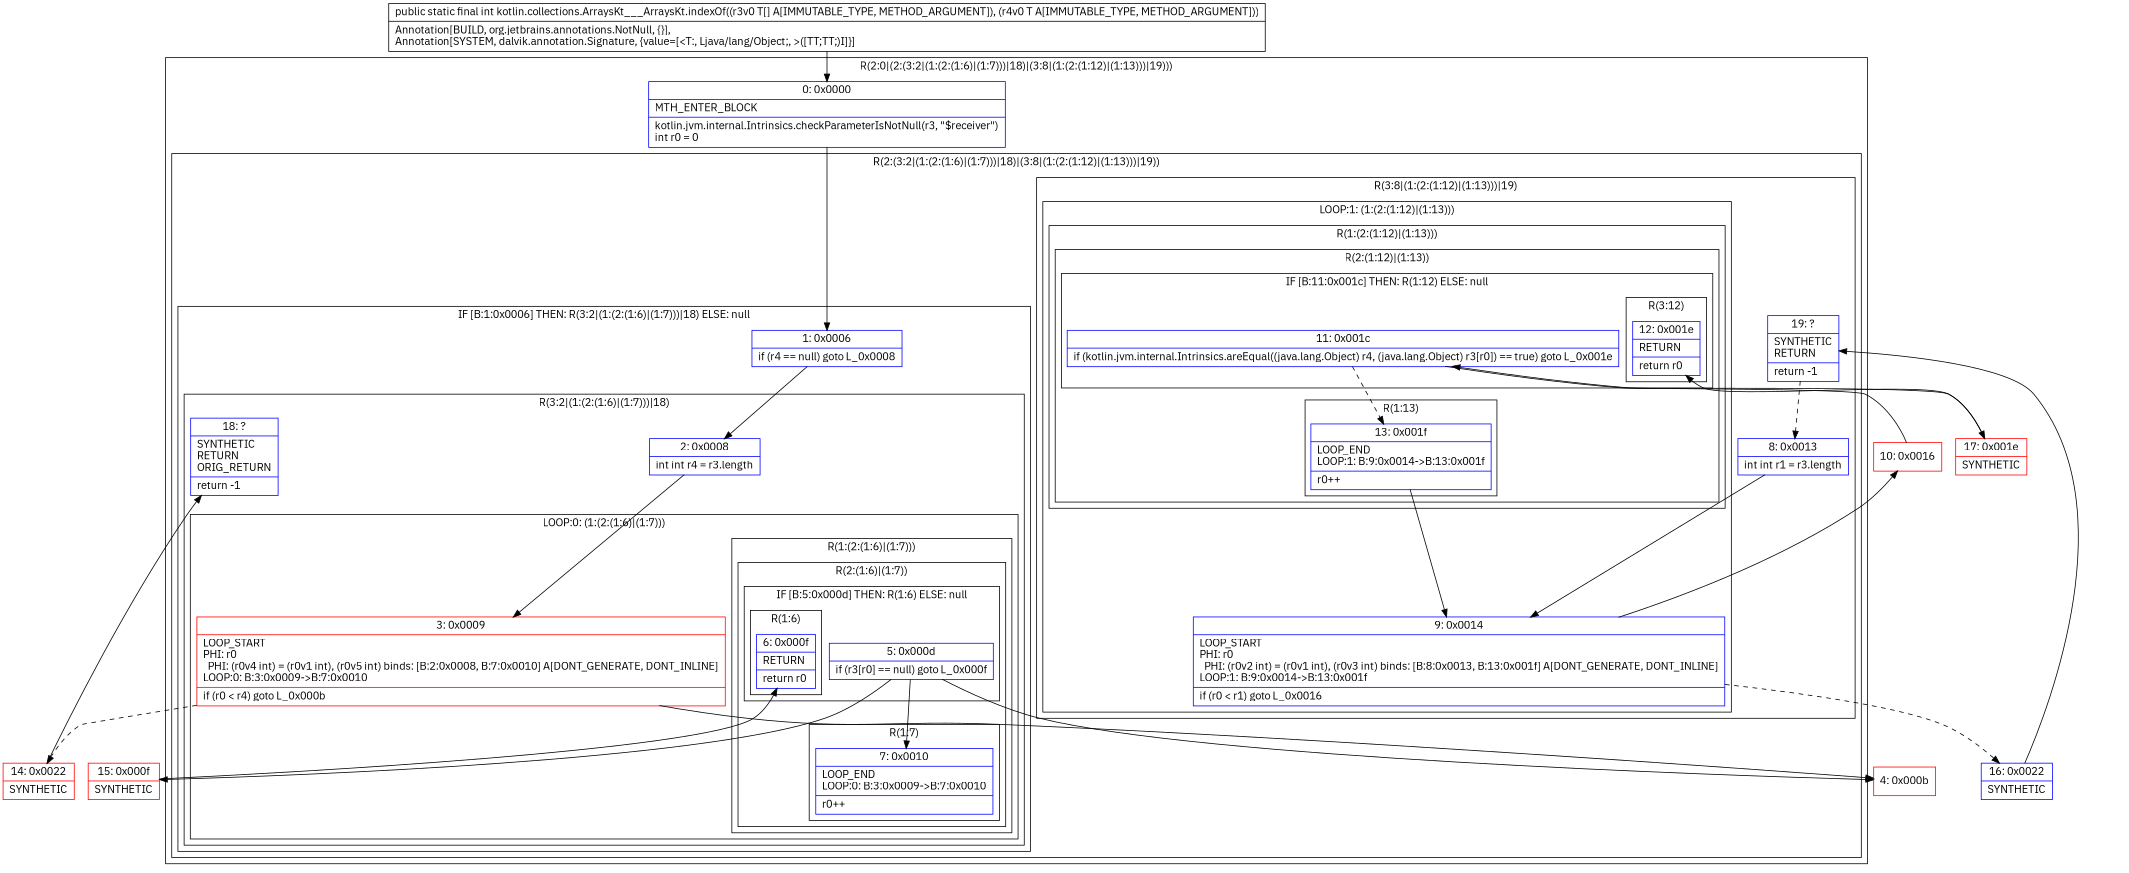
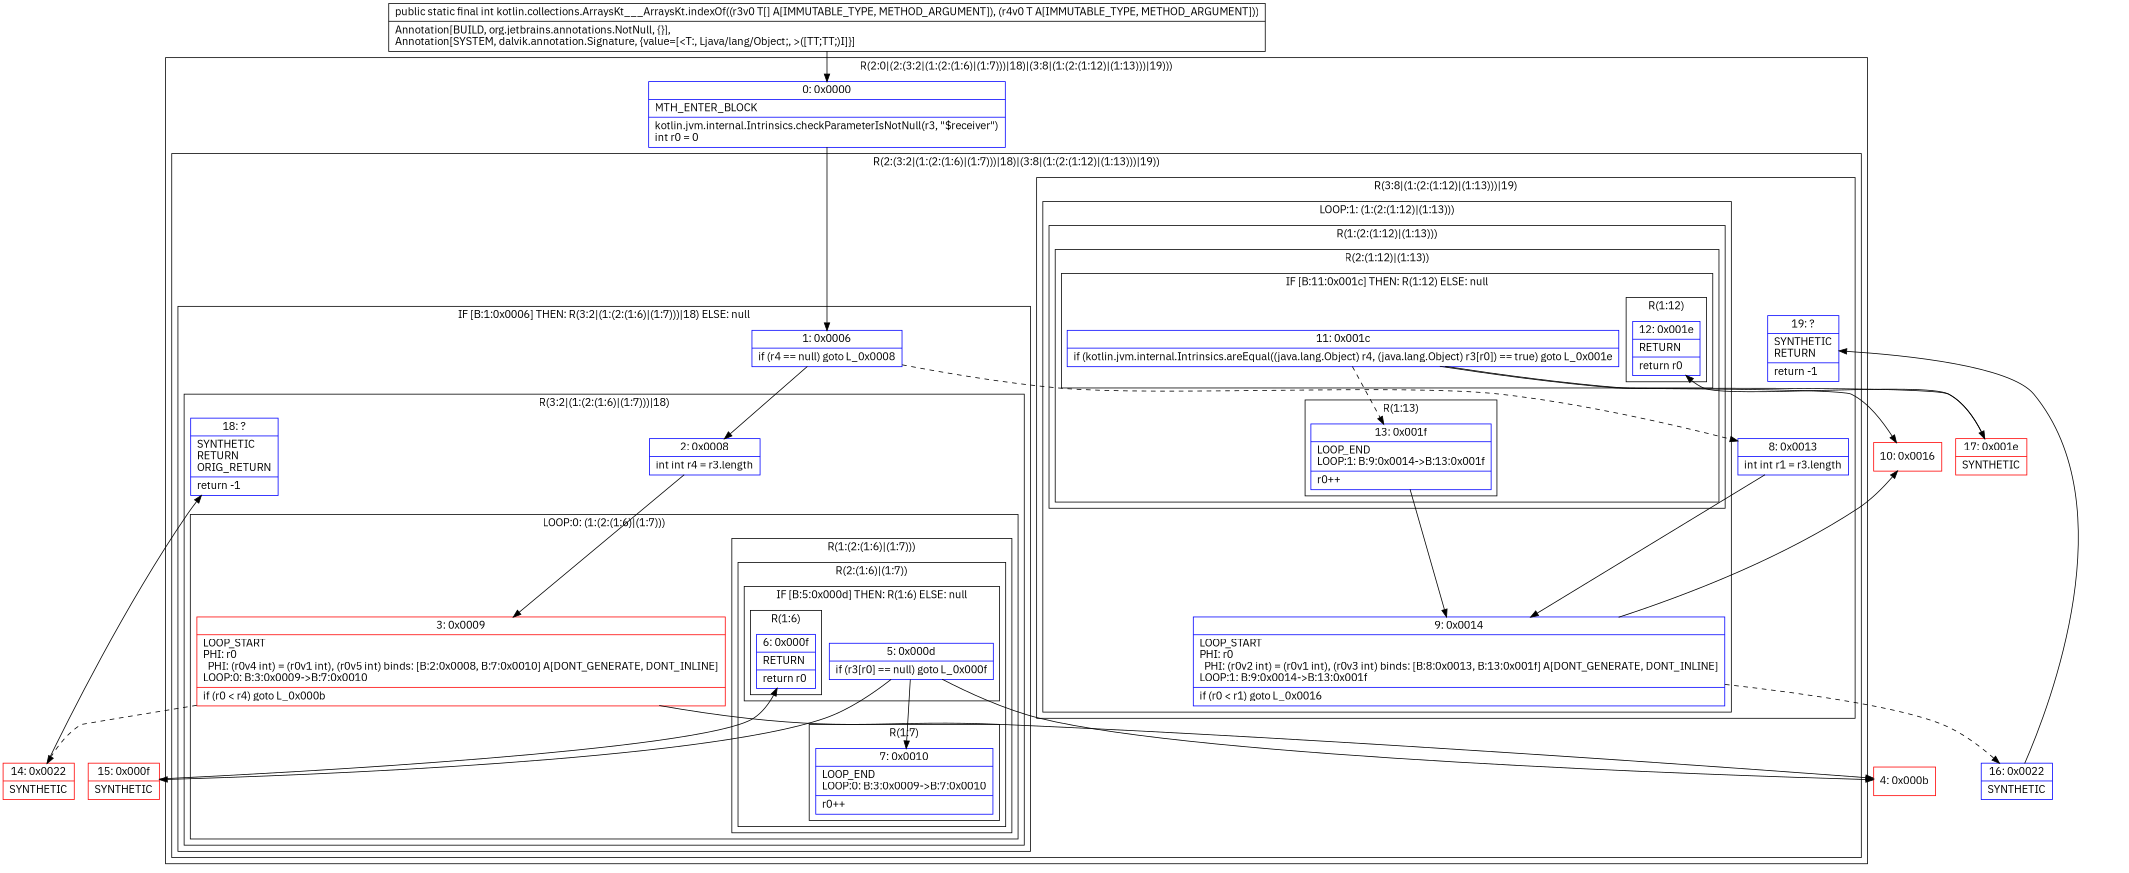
cluster "R(3:12)": label "R(3:12)" -> "R(1:12)"
edge "10: 0x0016" -> "11: 0x001c": reversed
edge "19: ?" -> "8: 0x0013": now "1: 0x0006" -> "8: 0x0013"
